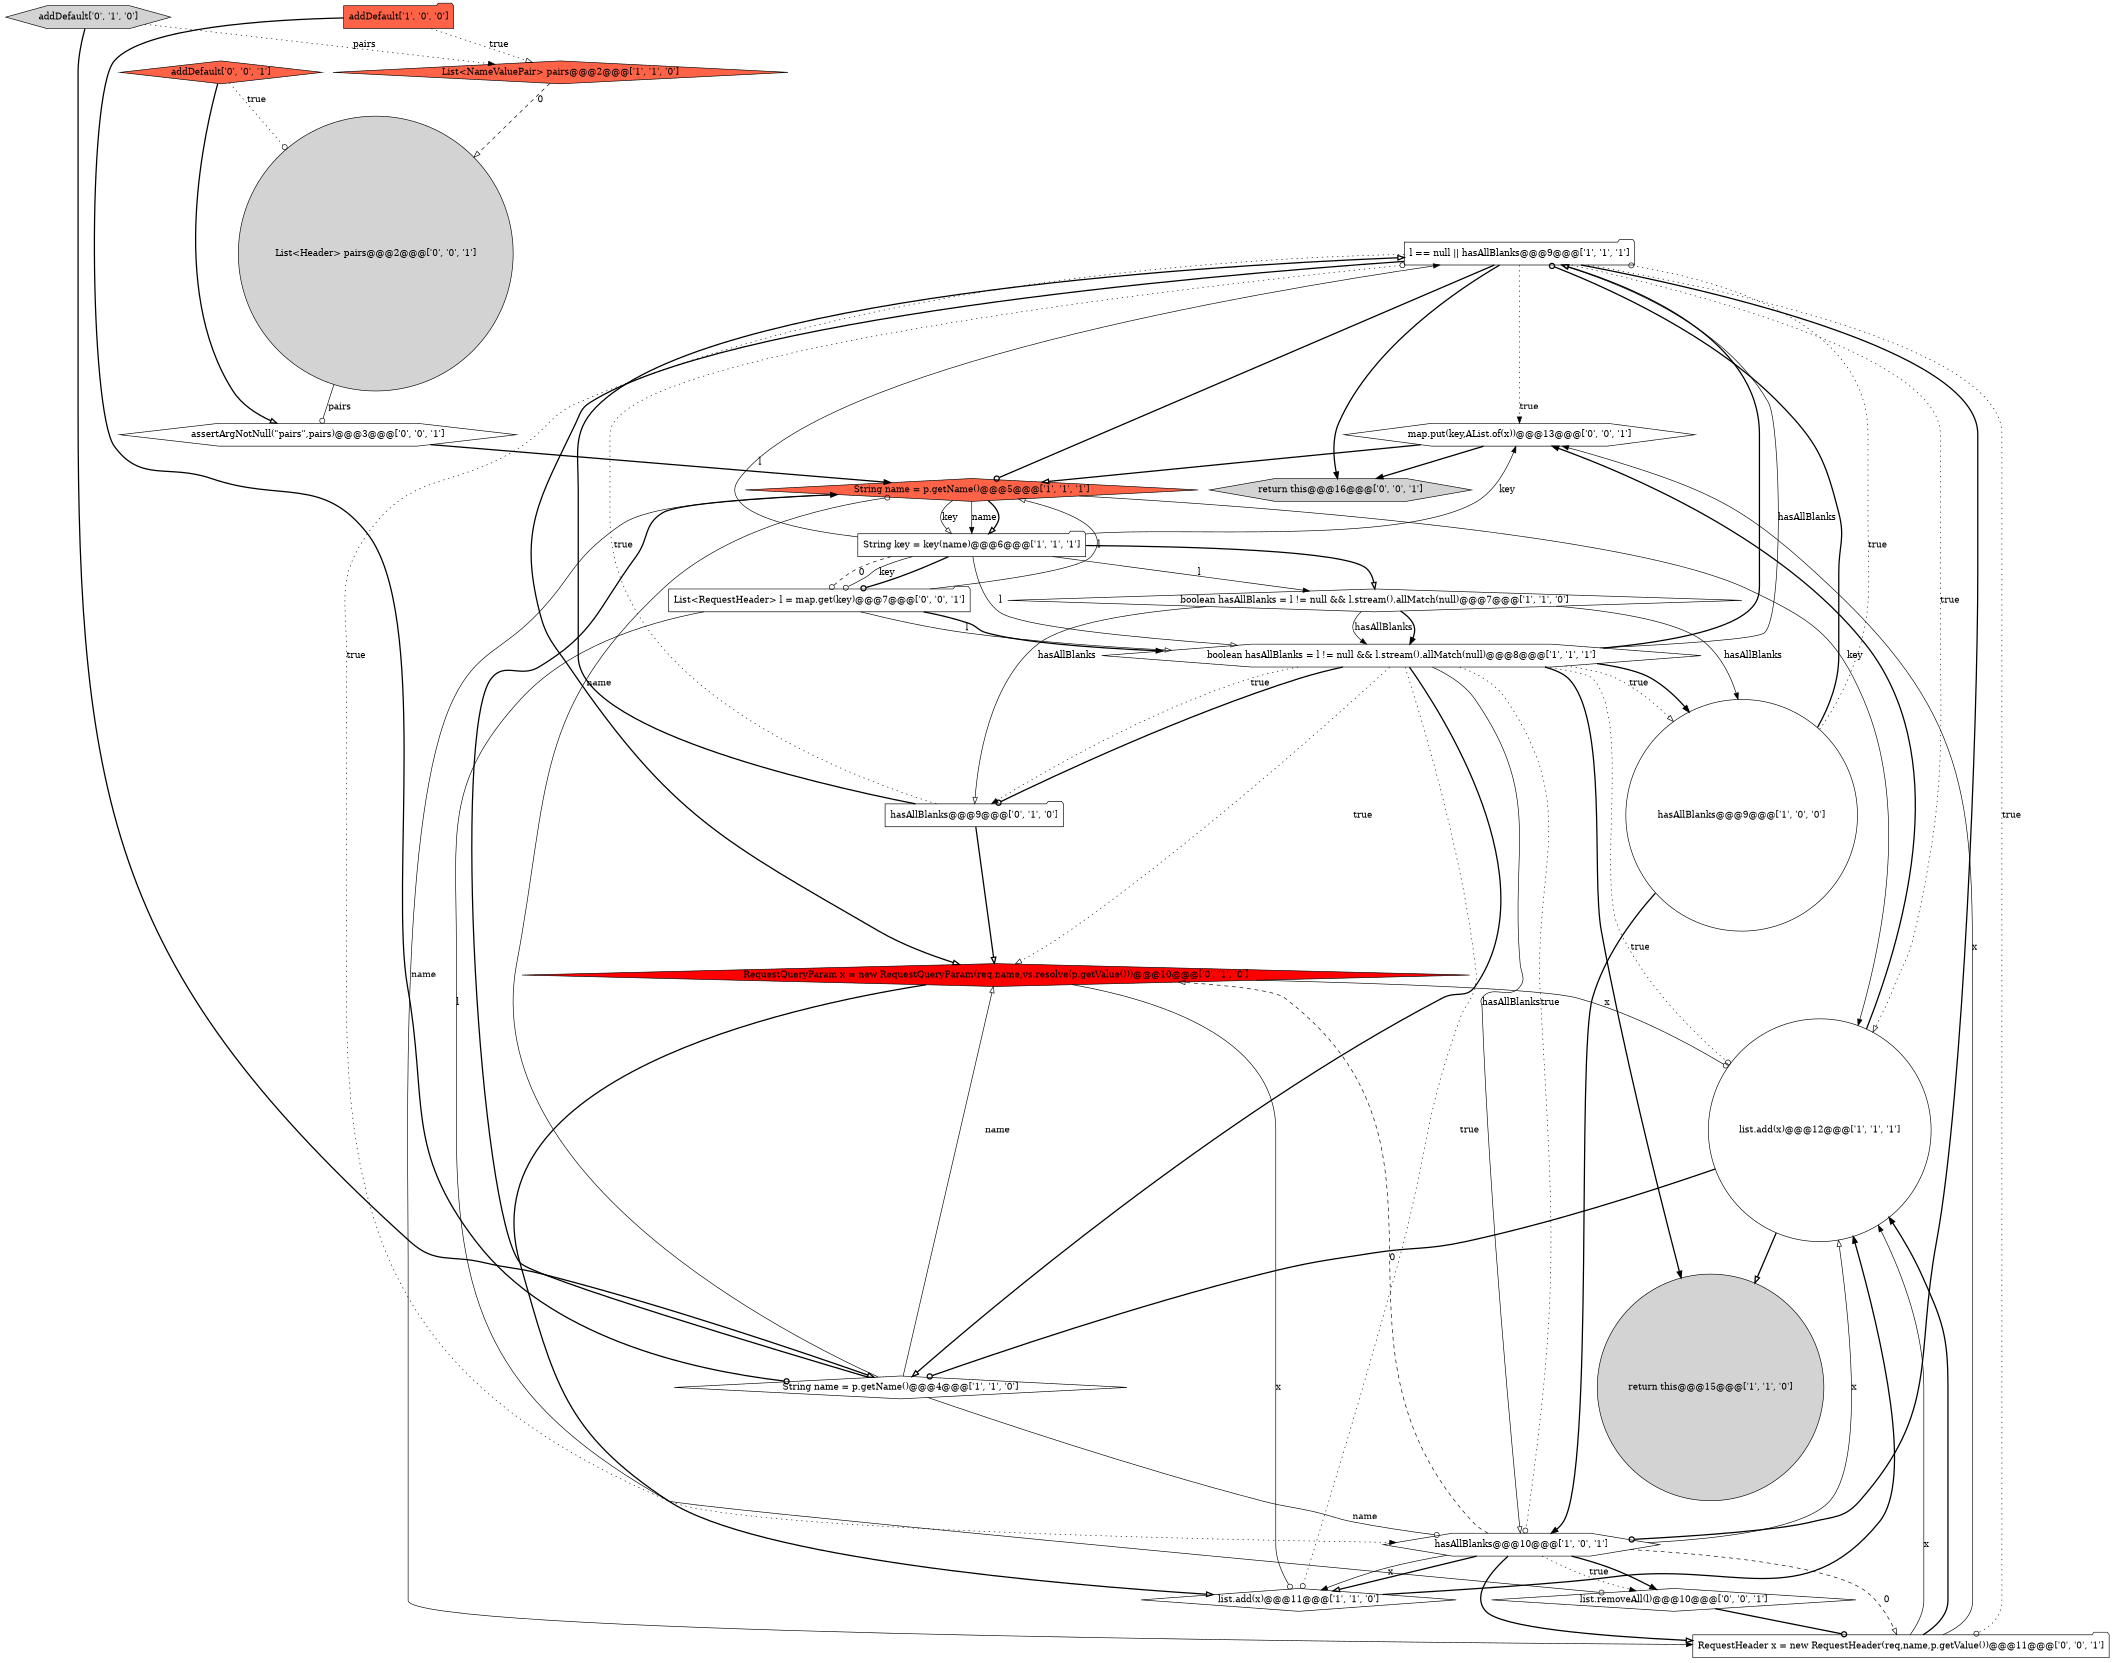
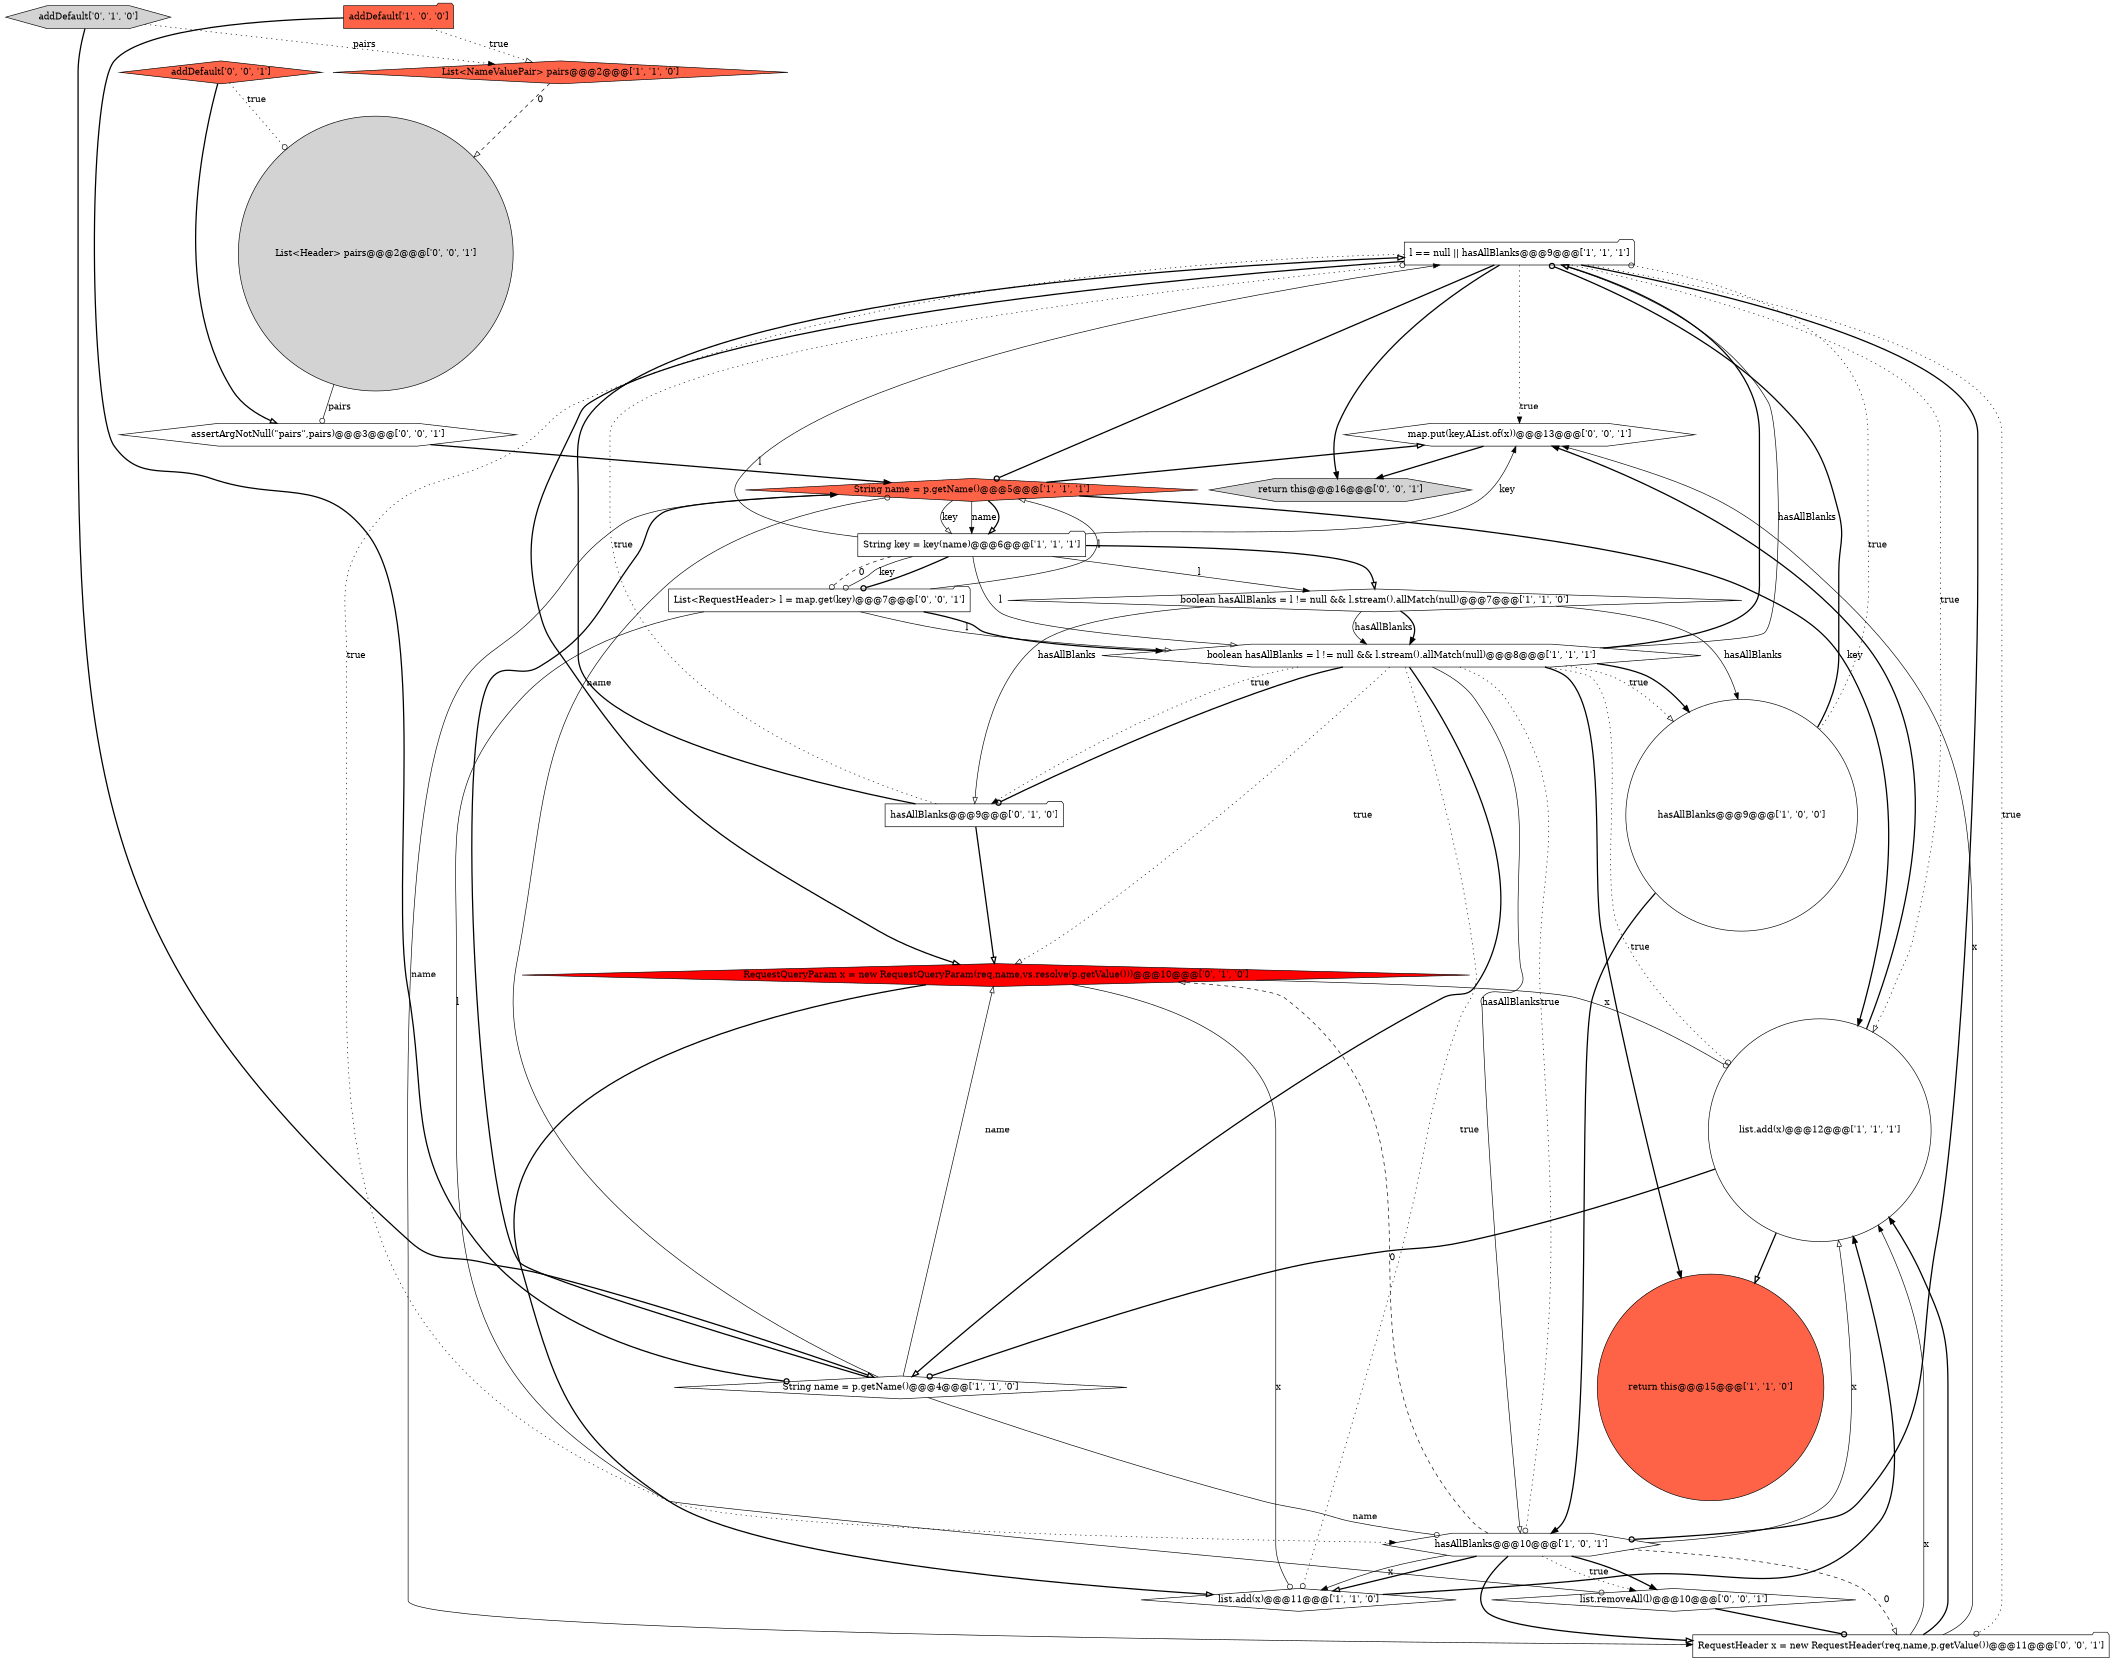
edge "map.put(key,AList.of(x))@@@13@@@['0', '0', '1']" -> "String name = p.getName()@@@5@@@['1', '1', '1']": reversed
edge "String name = p.getName()@@@5@@@['1', '1', '1']" -> "list.add(x)@@@12@@@['1', '1', '1']": style solid -> bold
node "return this@@@15@@@['1', '1', '0']": fillcolor lightgray -> tomato
